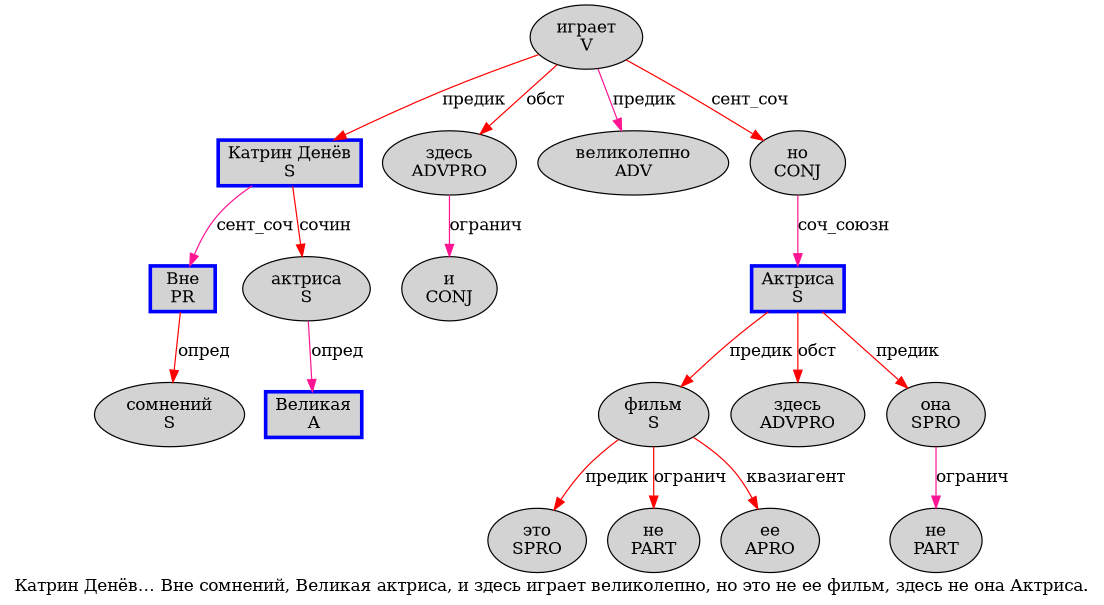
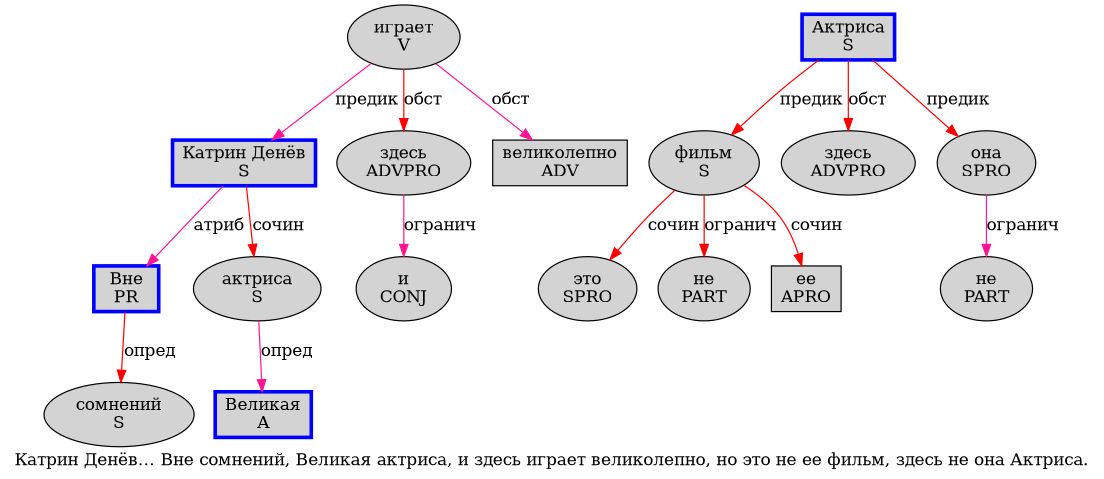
edge "играет V" -> "Катрин Денёв S": color red -> deeppink
edge "играет V" -> "великолепно ADV": label "предик" -> "обст"
node "великолепно ADV": shape ellipse -> box
node "но CONJ": removed
edge "Катрин Денёв S" -> "Вне PR": label "сент_соч" -> "атриб"
edge "фильм S" -> "это SPRO": label "предик" -> "сочин"
edge "фильм S" -> "ее APRO": label "квазиагент" -> "сочин"
node "ее APRO": shape ellipse -> box
